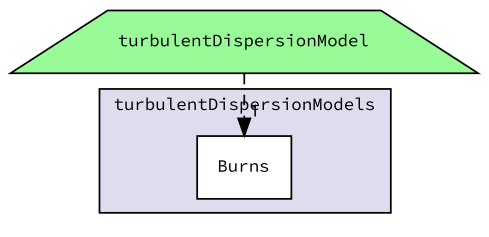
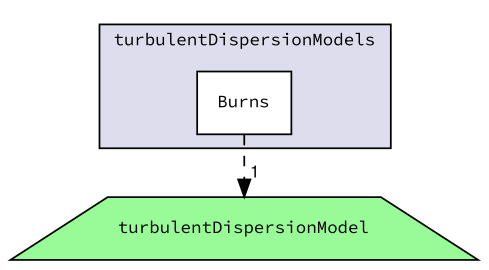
edge "turbulentDispersionModel" -> "Burns": reversed
